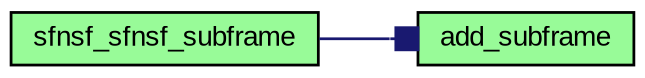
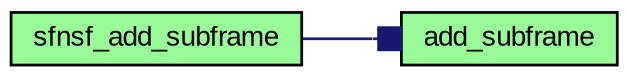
node "sfnsf_sfnsf_subframe": label "sfnsf_sfnsf_subframe" -> "sfnsf_add_subframe"
